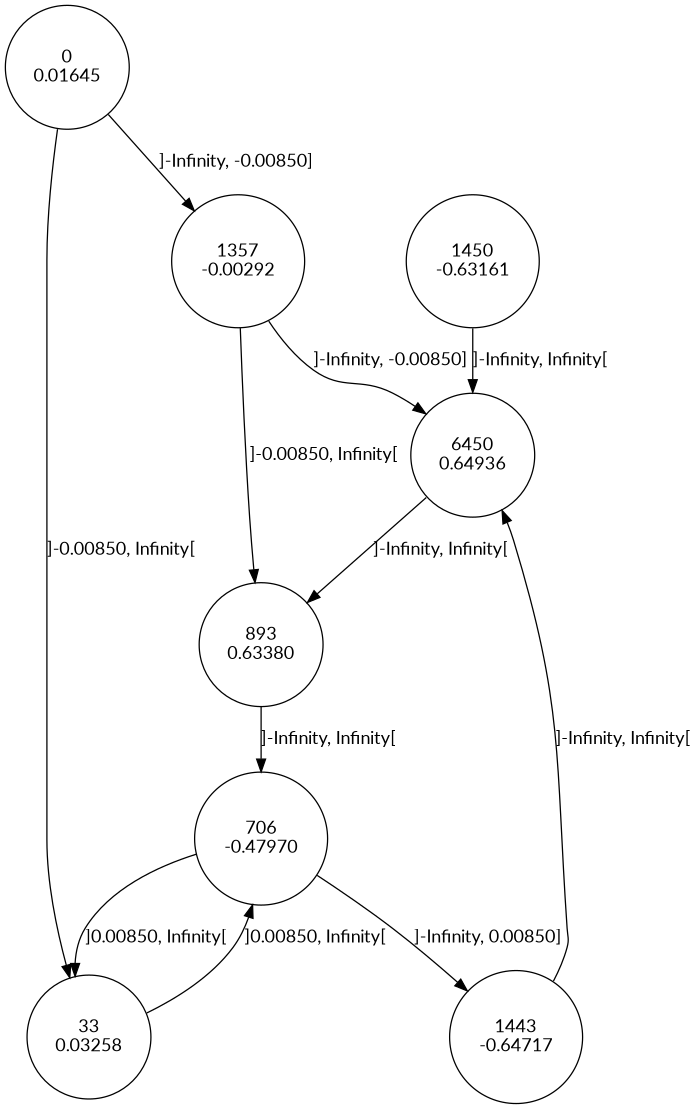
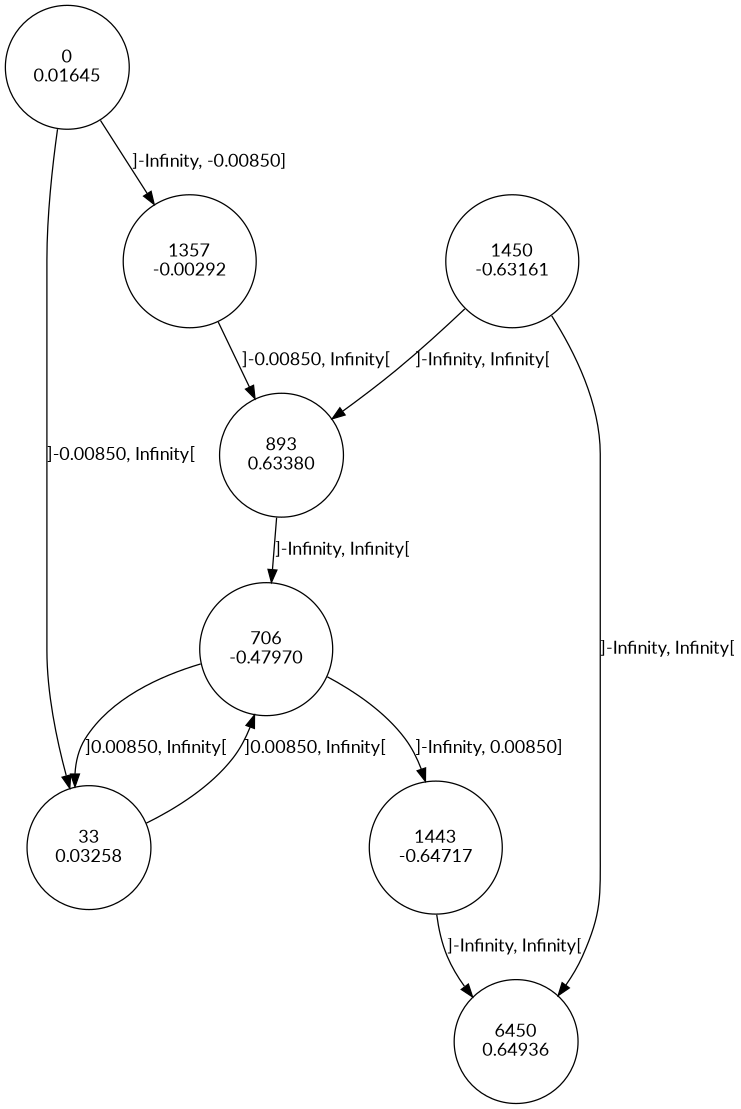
edge "1357 -0.00292" -> "6450 0.64936": removed, label "]-Infinity, -0.00850]"
edge "6450 0.64936" -> "893 0.63380": now "1450 -0.63161" -> "893 0.63380"
